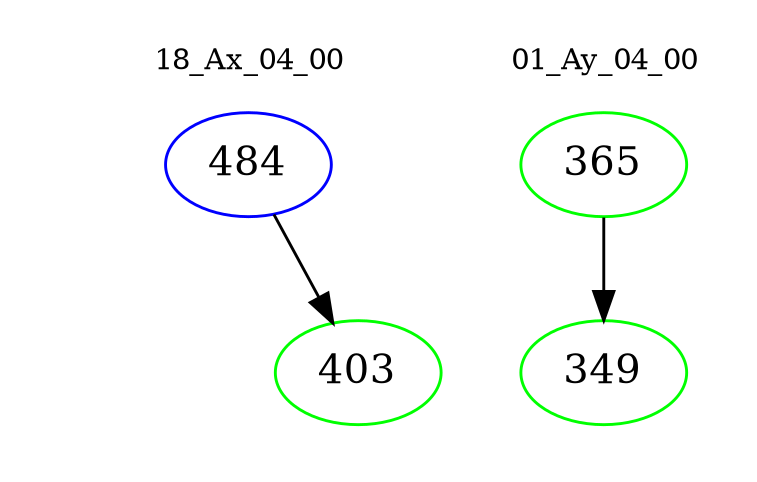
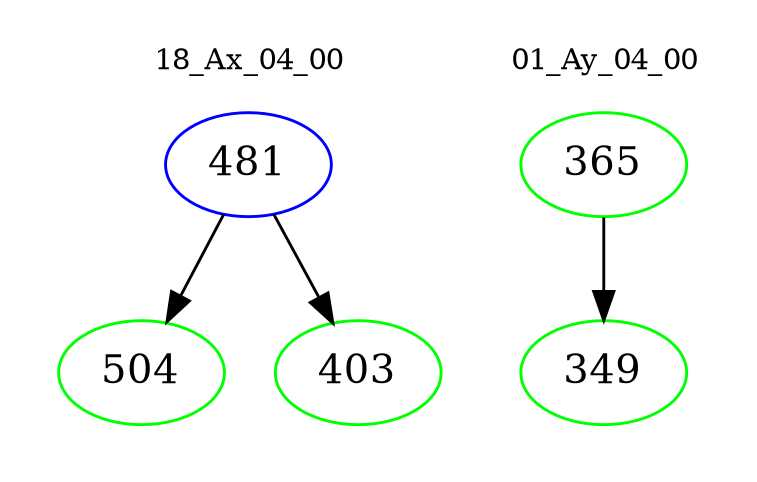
node "484": label "484" -> "481"
node "504": added
